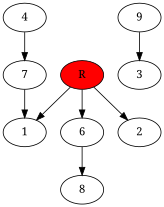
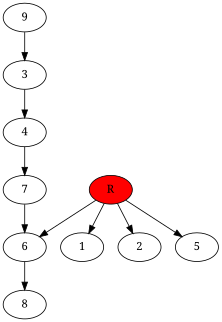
edge "3" -> "4": added
edge "7" -> "1": now "7" -> "6"
node "5": added
